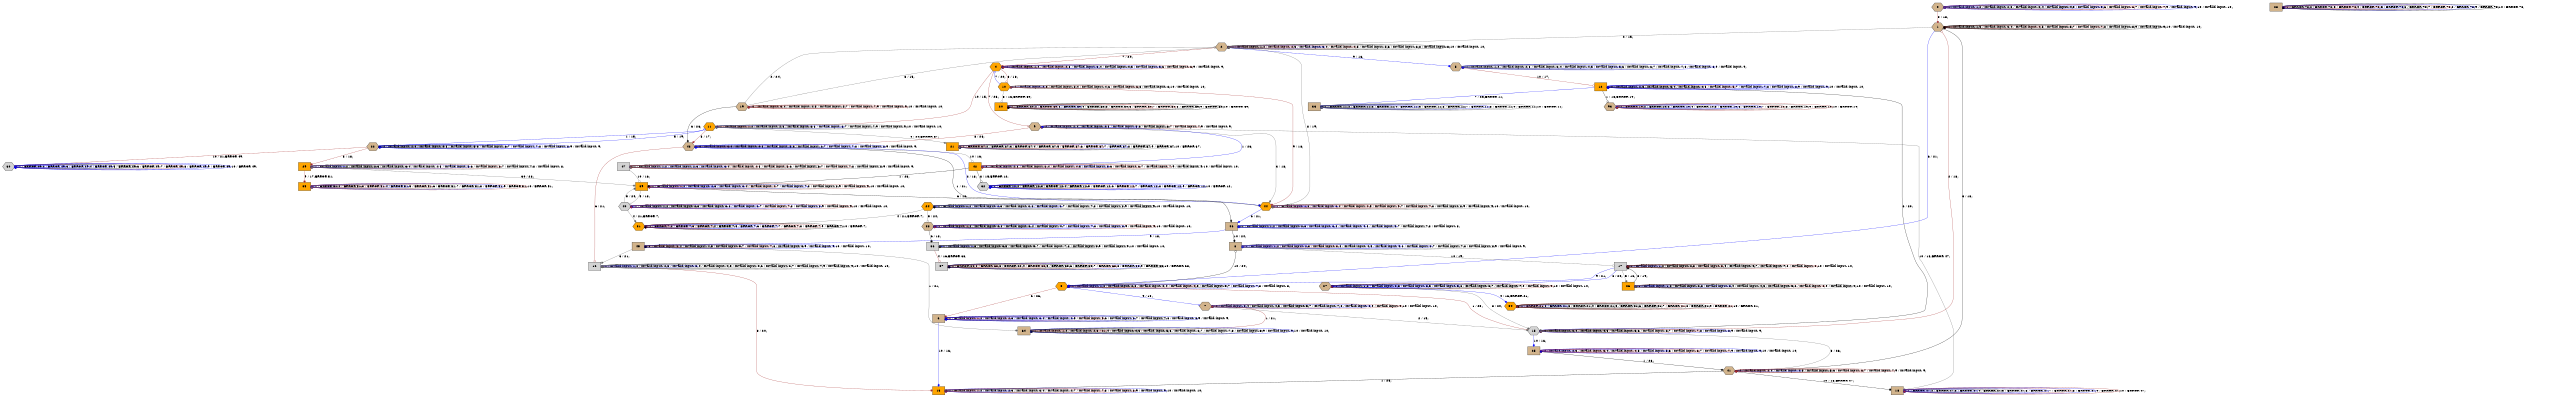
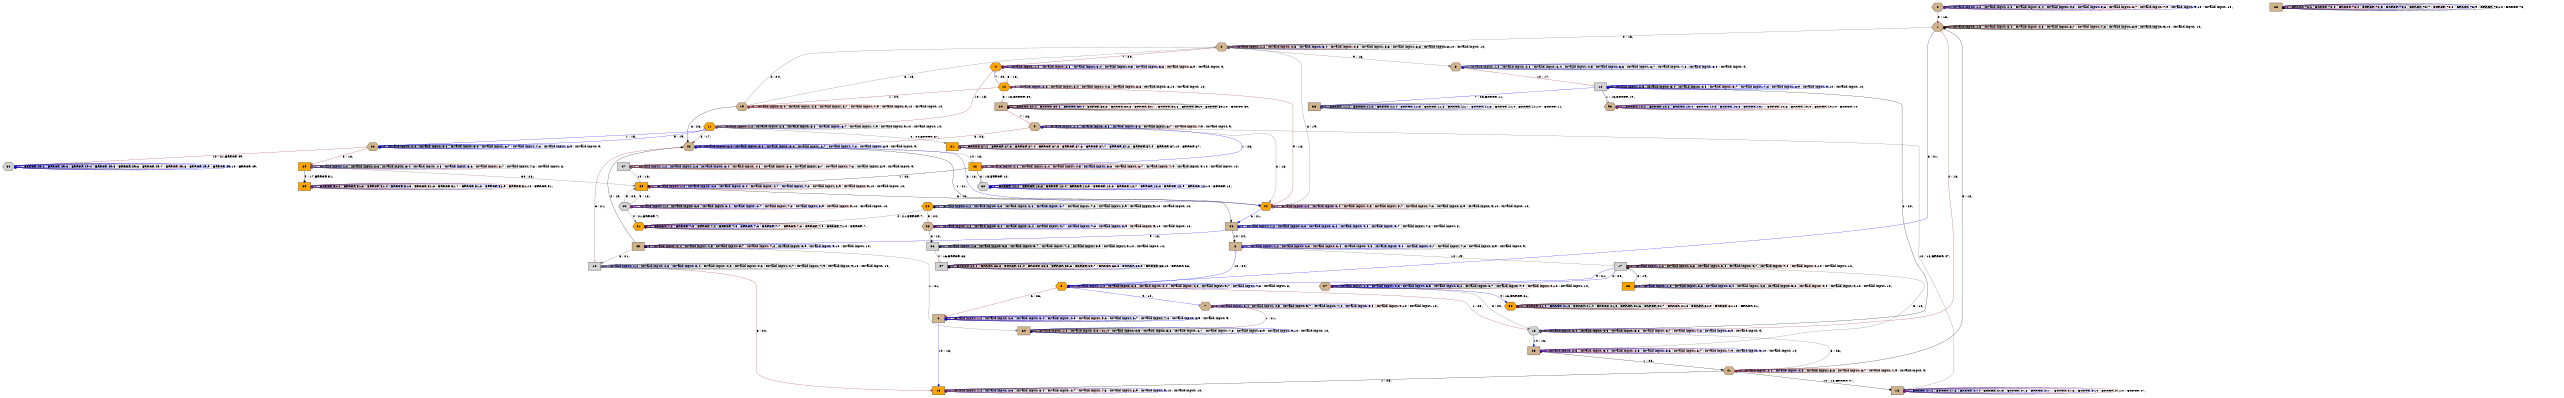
edge "2" -> "5": color blue -> gray40
node "12": fillcolor orange -> lightgrey
edge "10" -> "19": added, label "1 / 20;"
node "20": fillcolor orange -> tan
edge "4" -> "9": now "20" -> "9"
edge "45" -> "43": added, label "2 / 15;"
edge "29" -> "35": color brown -> black
edge "17" -> "26": now "17" -> "25"
edge "3" -> "8": color black -> blue
edge "7" -> "15": removed, label "2 / 15;"
